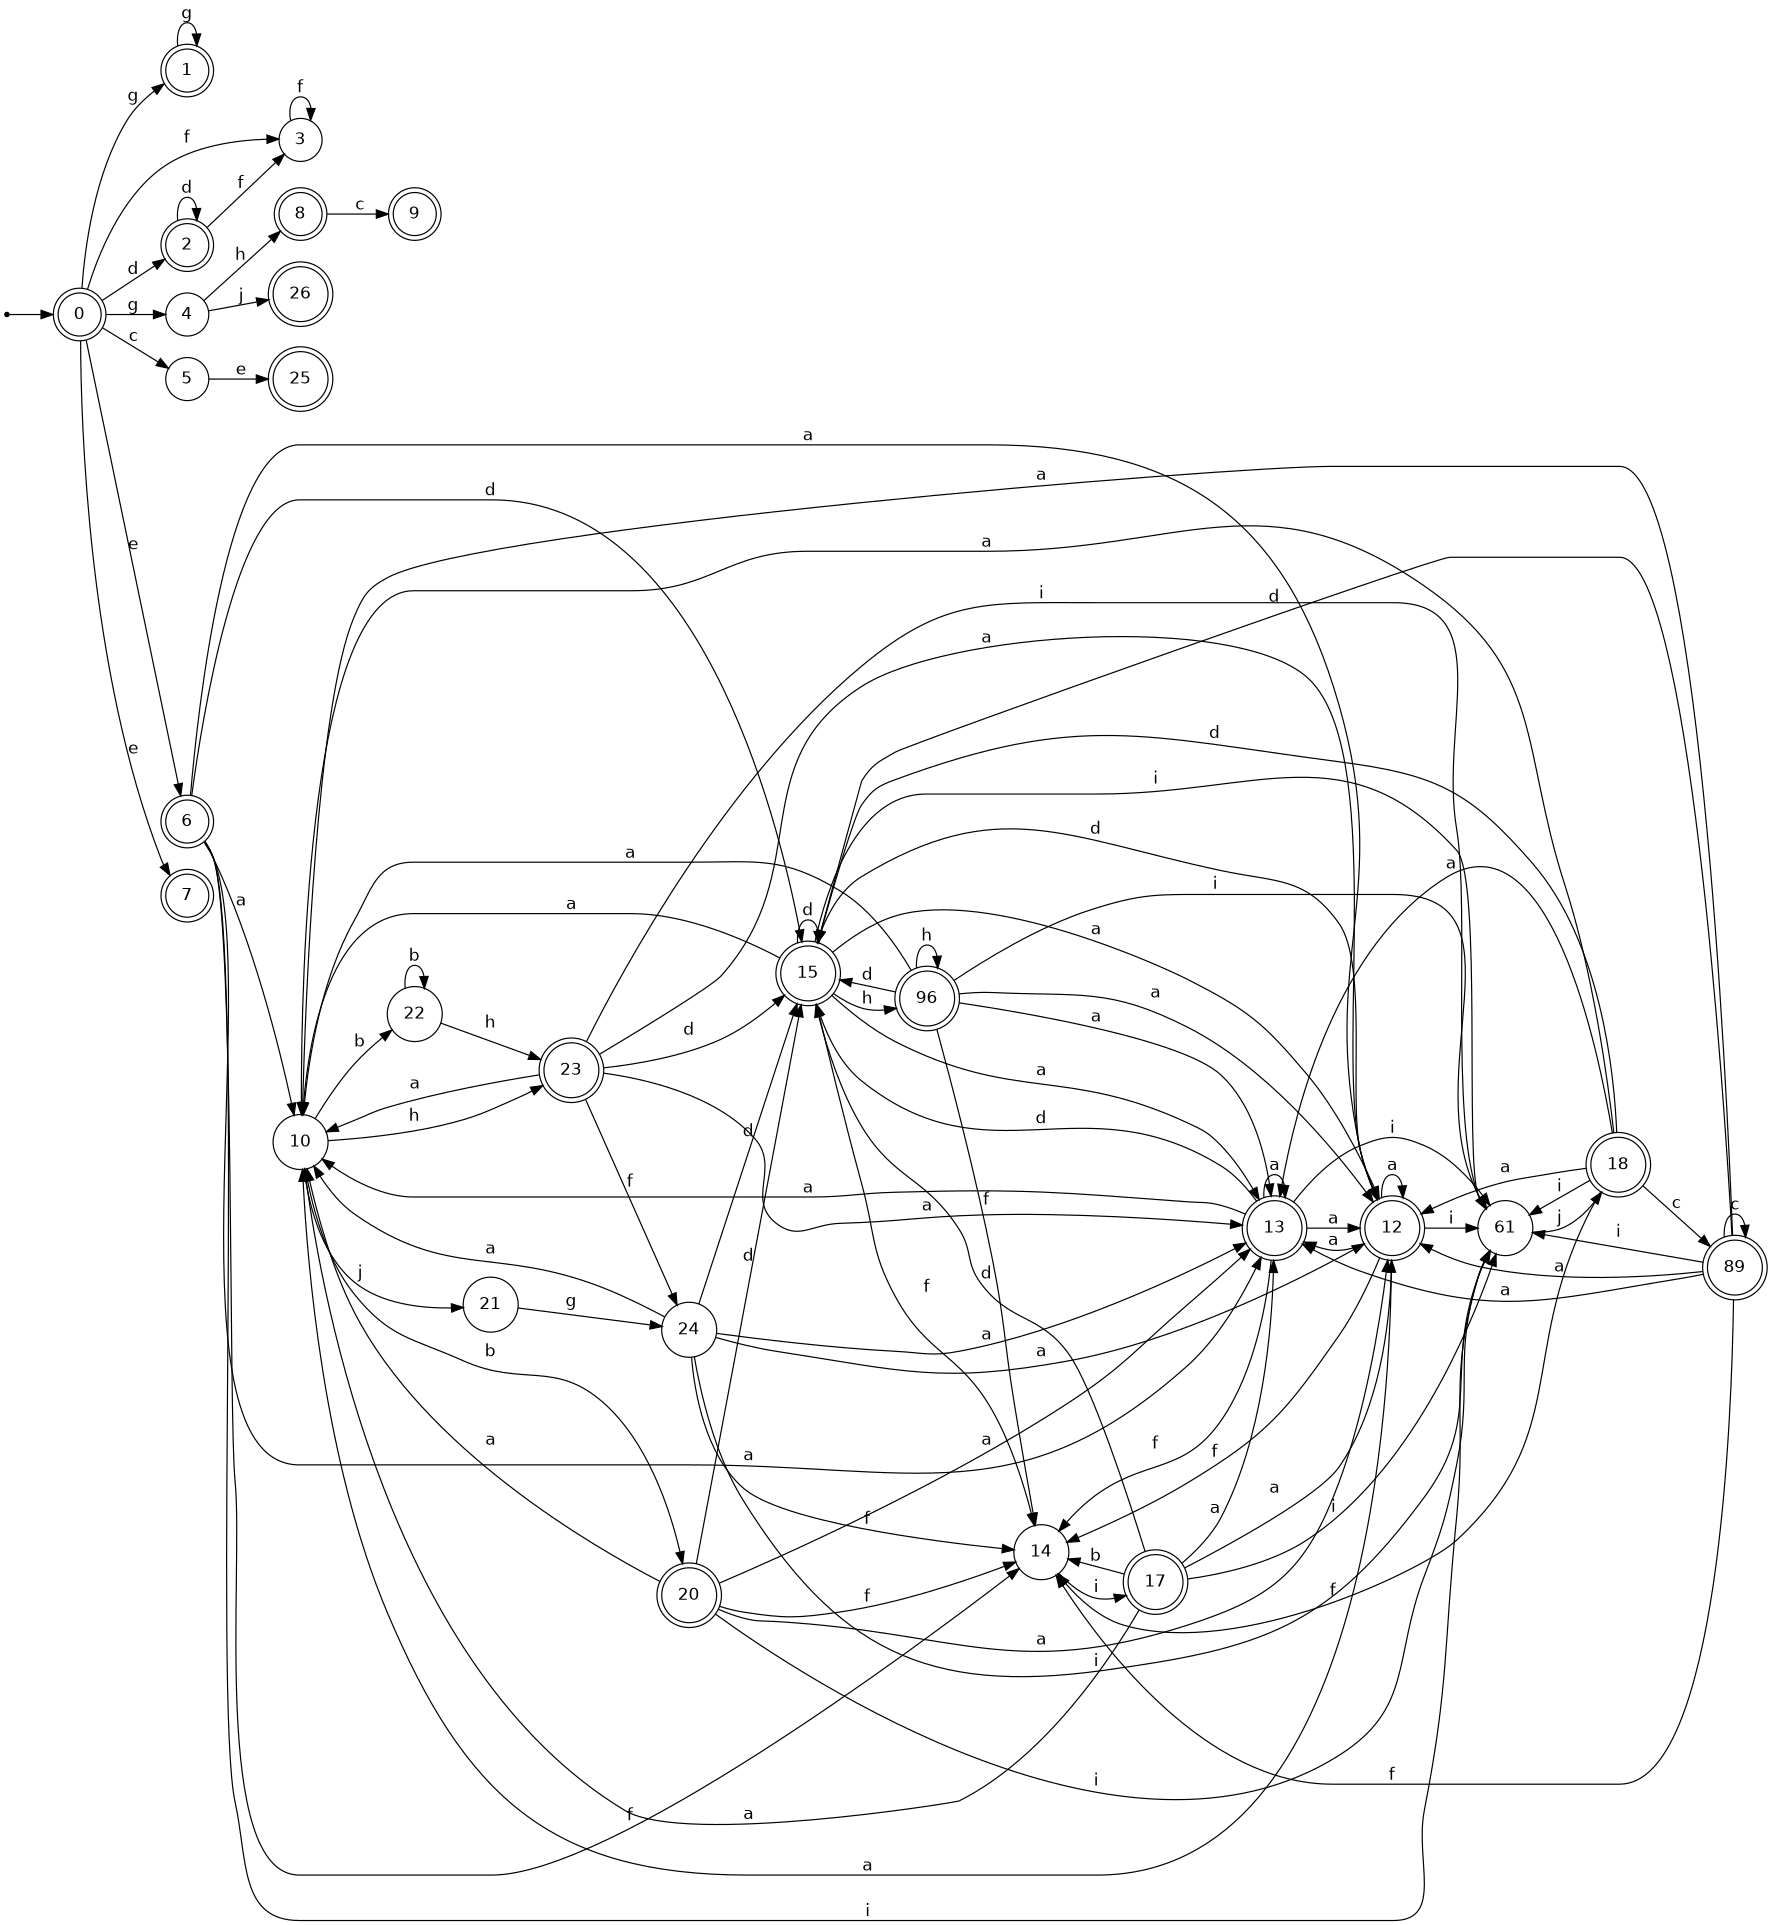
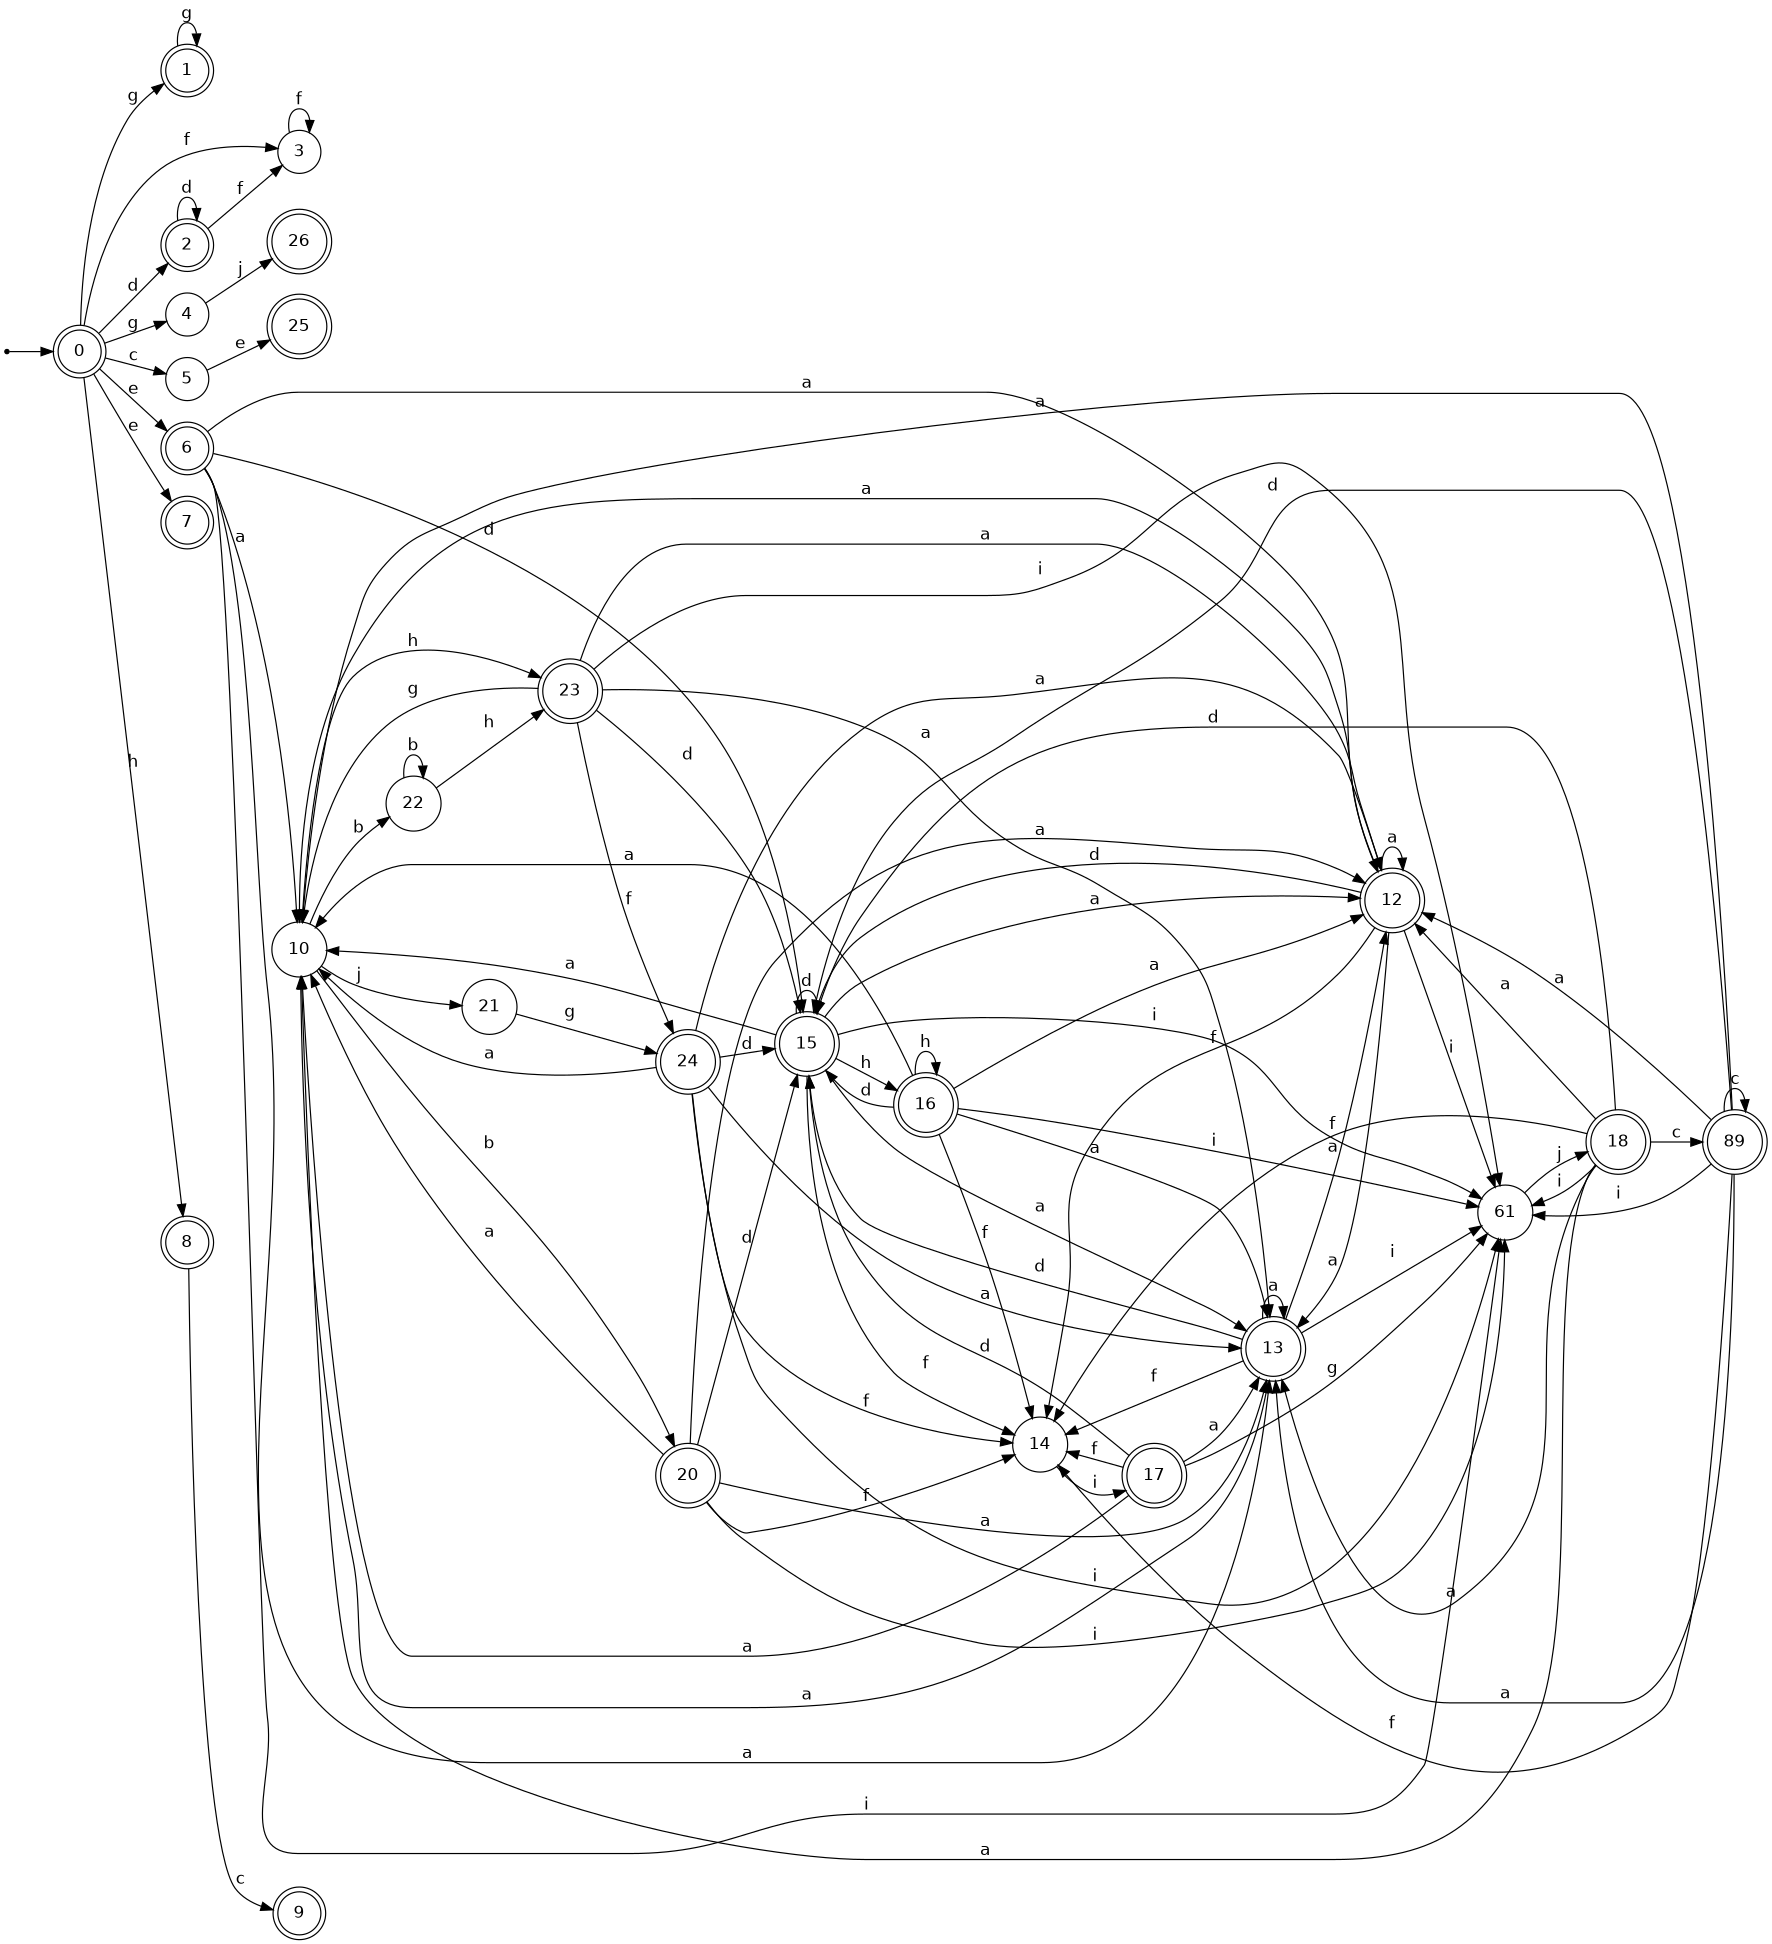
edge "4" -> "8": now "0" -> "8"
node "96": label "96" -> "16"
edge "23" -> "10": label "a" -> "g"
node "24": shape circle -> doublecircle
edge "17" -> "12": removed, label "a"
edge "17" -> "61": label "i" -> "g"
edge "17" -> "14": label "b" -> "f"
edge "6" -> "14": removed, label "f"
